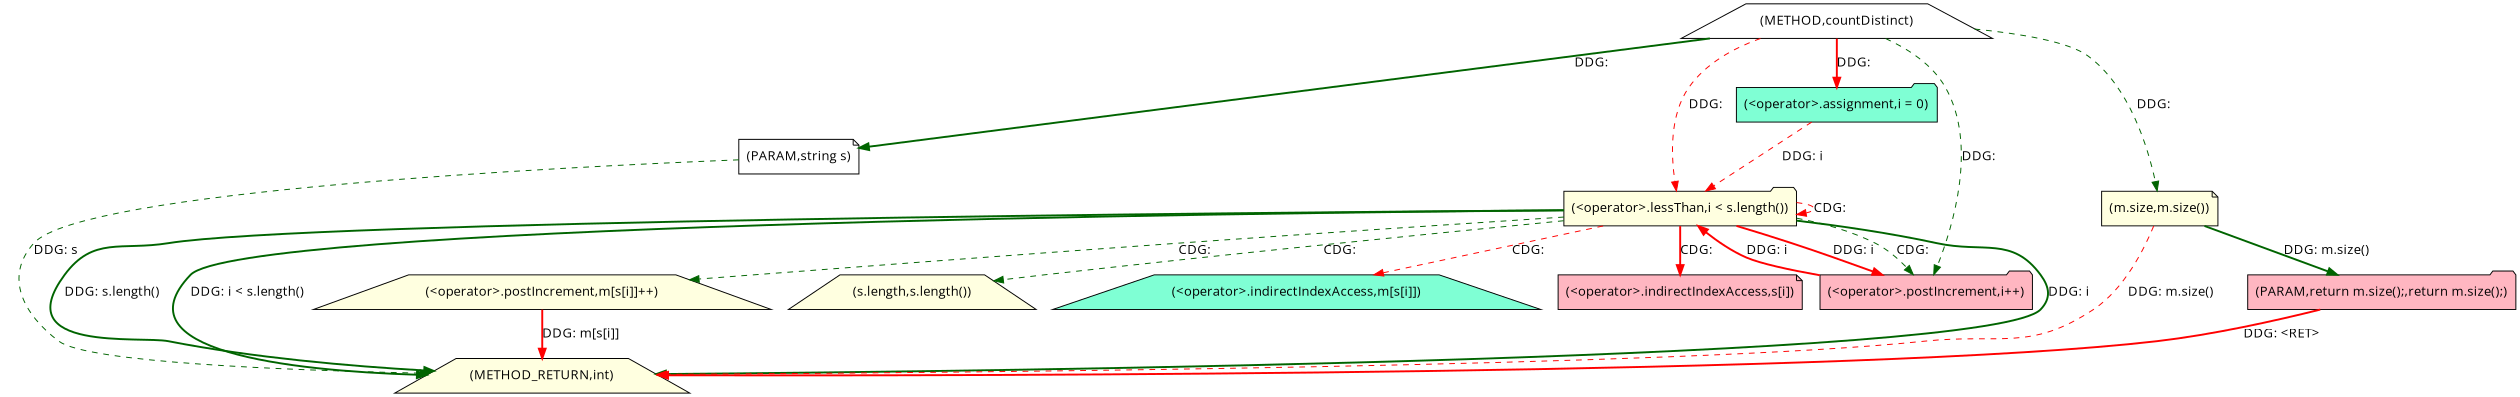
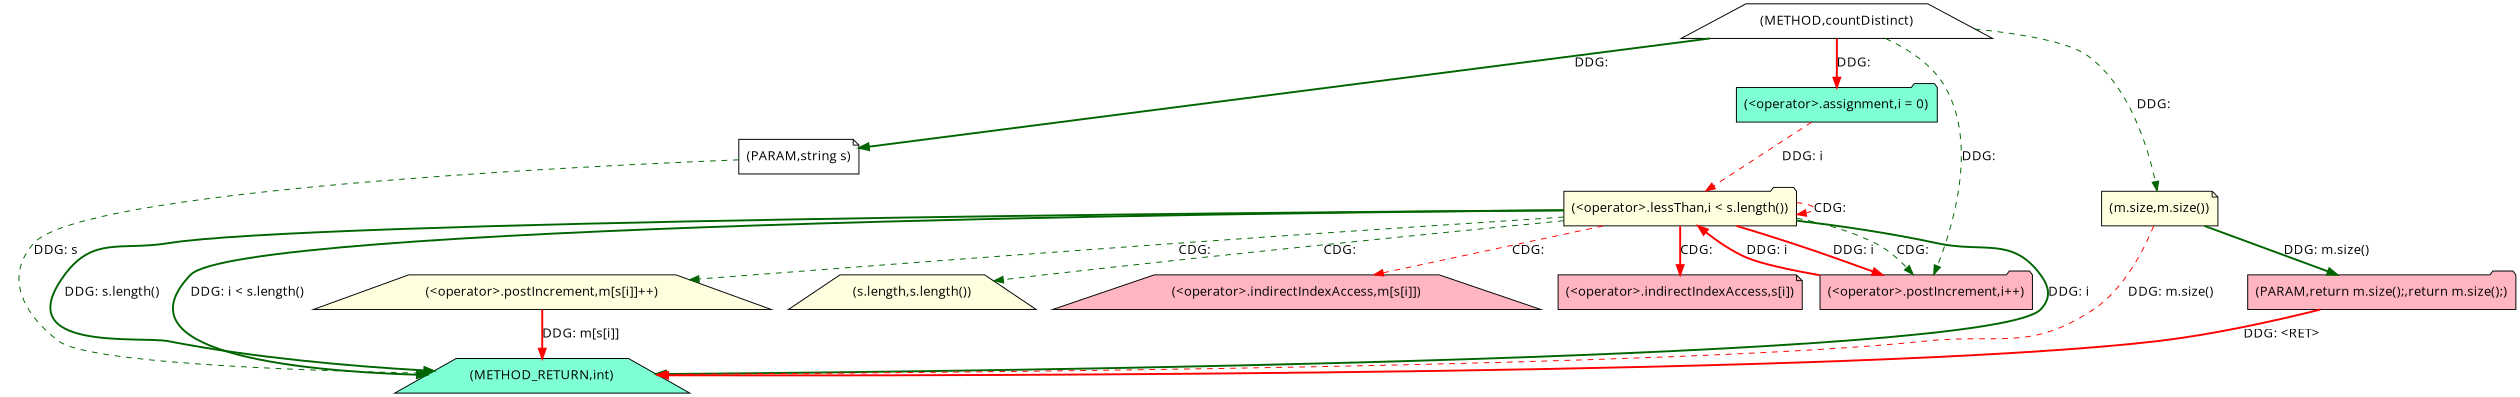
edge "(METHOD,countDistinct)" -> "(<operator>.lessThan,i < s.length())": removed, label "DDG:"
node "(<operator>.indirectIndexAccess,m[s[i]])": fillcolor aquamarine -> lightpink
node "(METHOD_RETURN,int)": fillcolor lightyellow -> aquamarine
